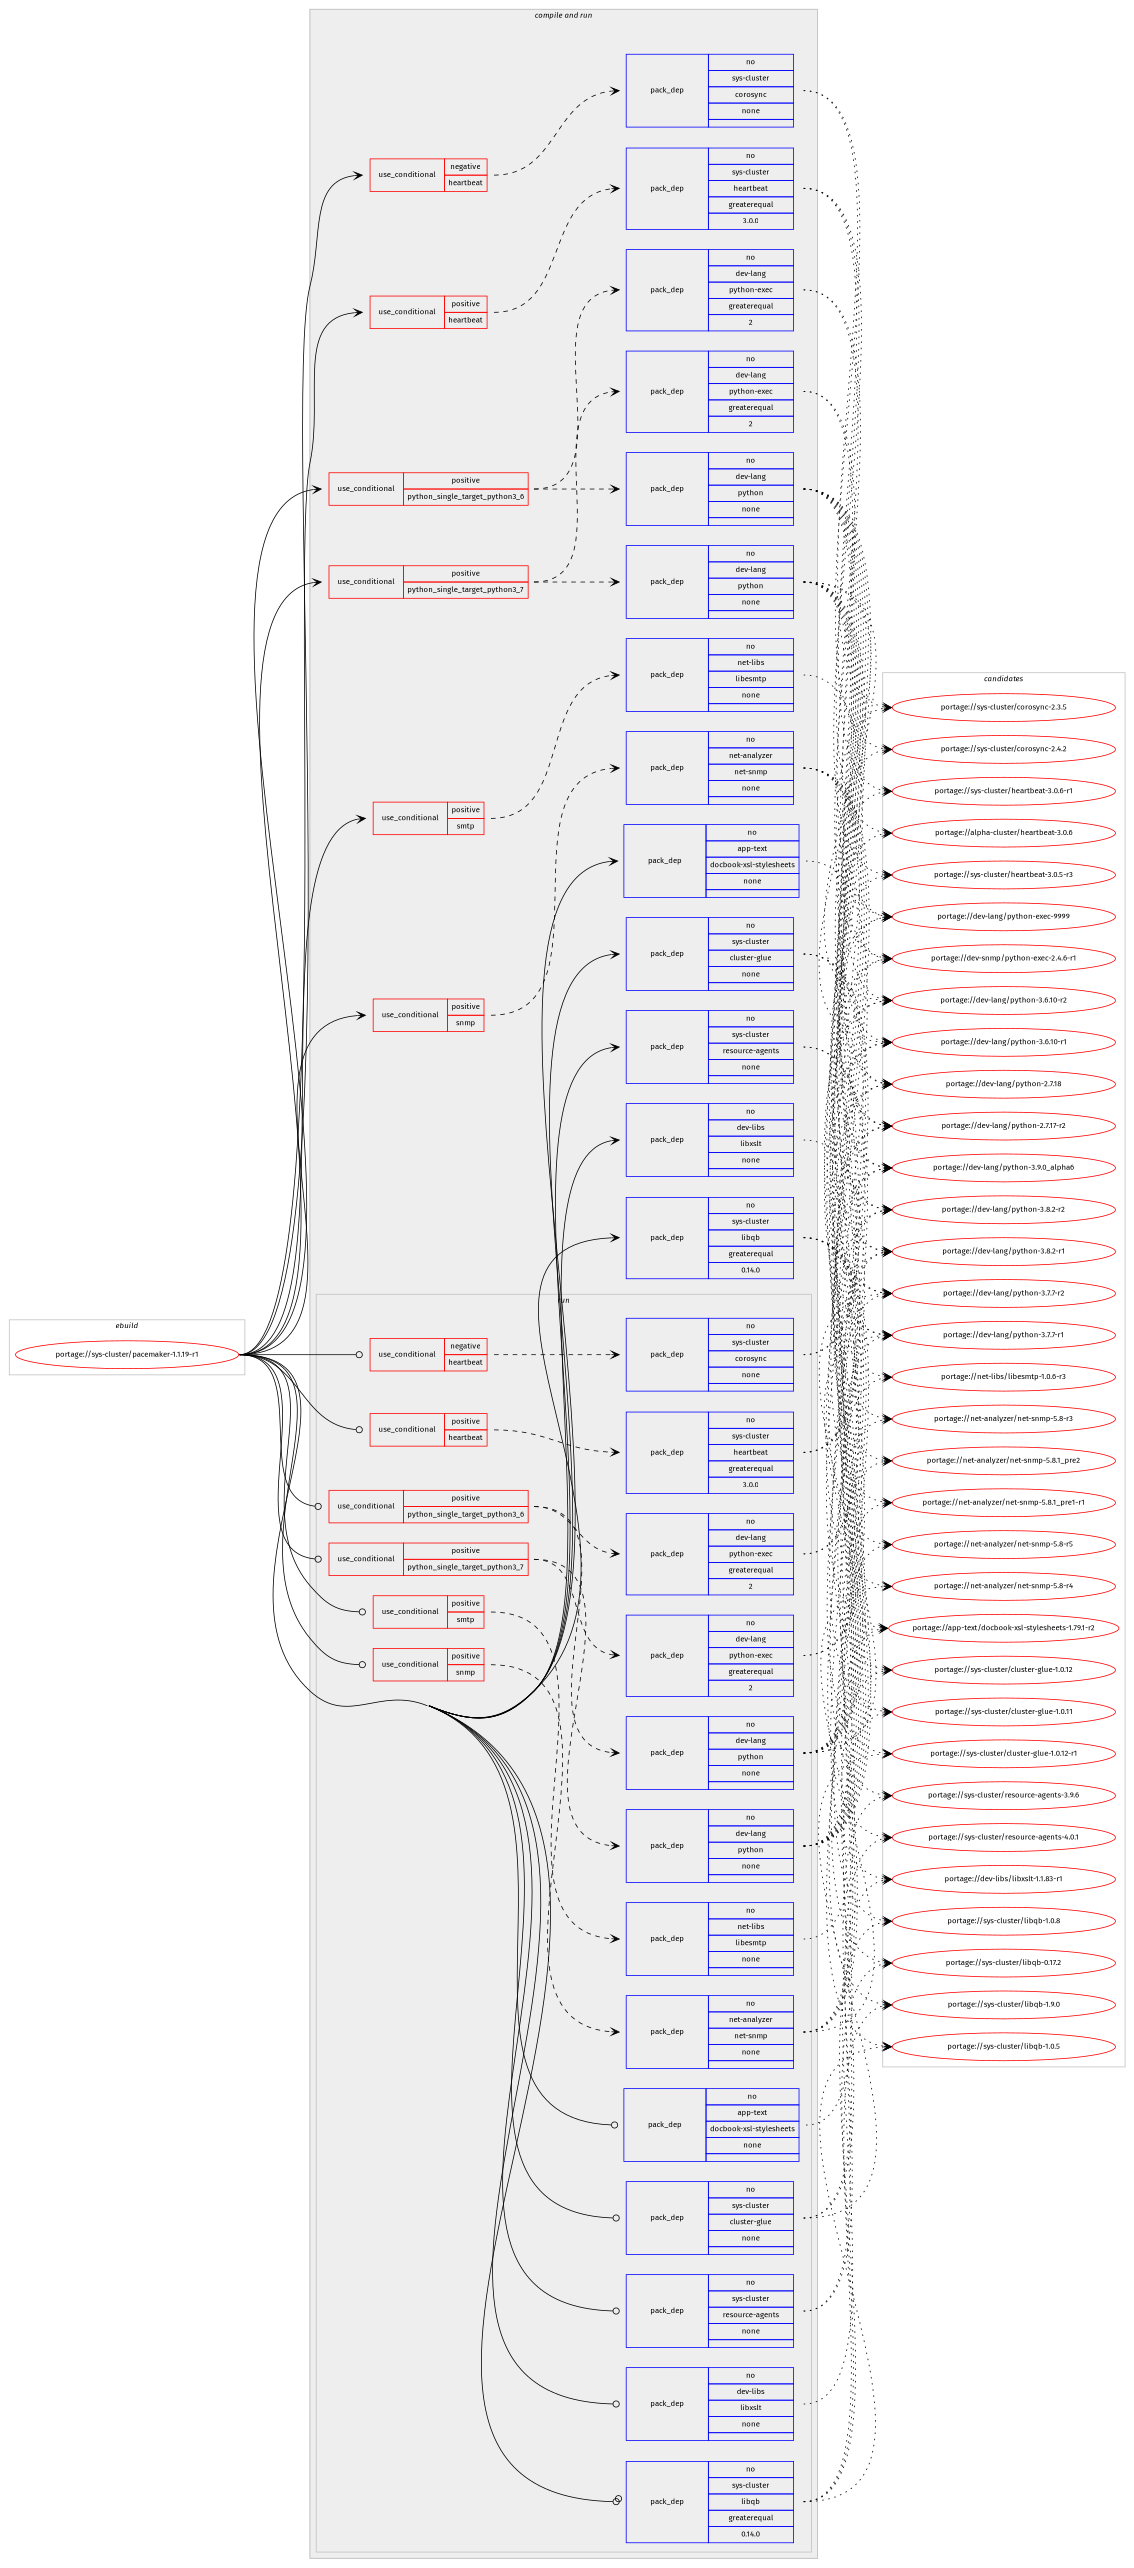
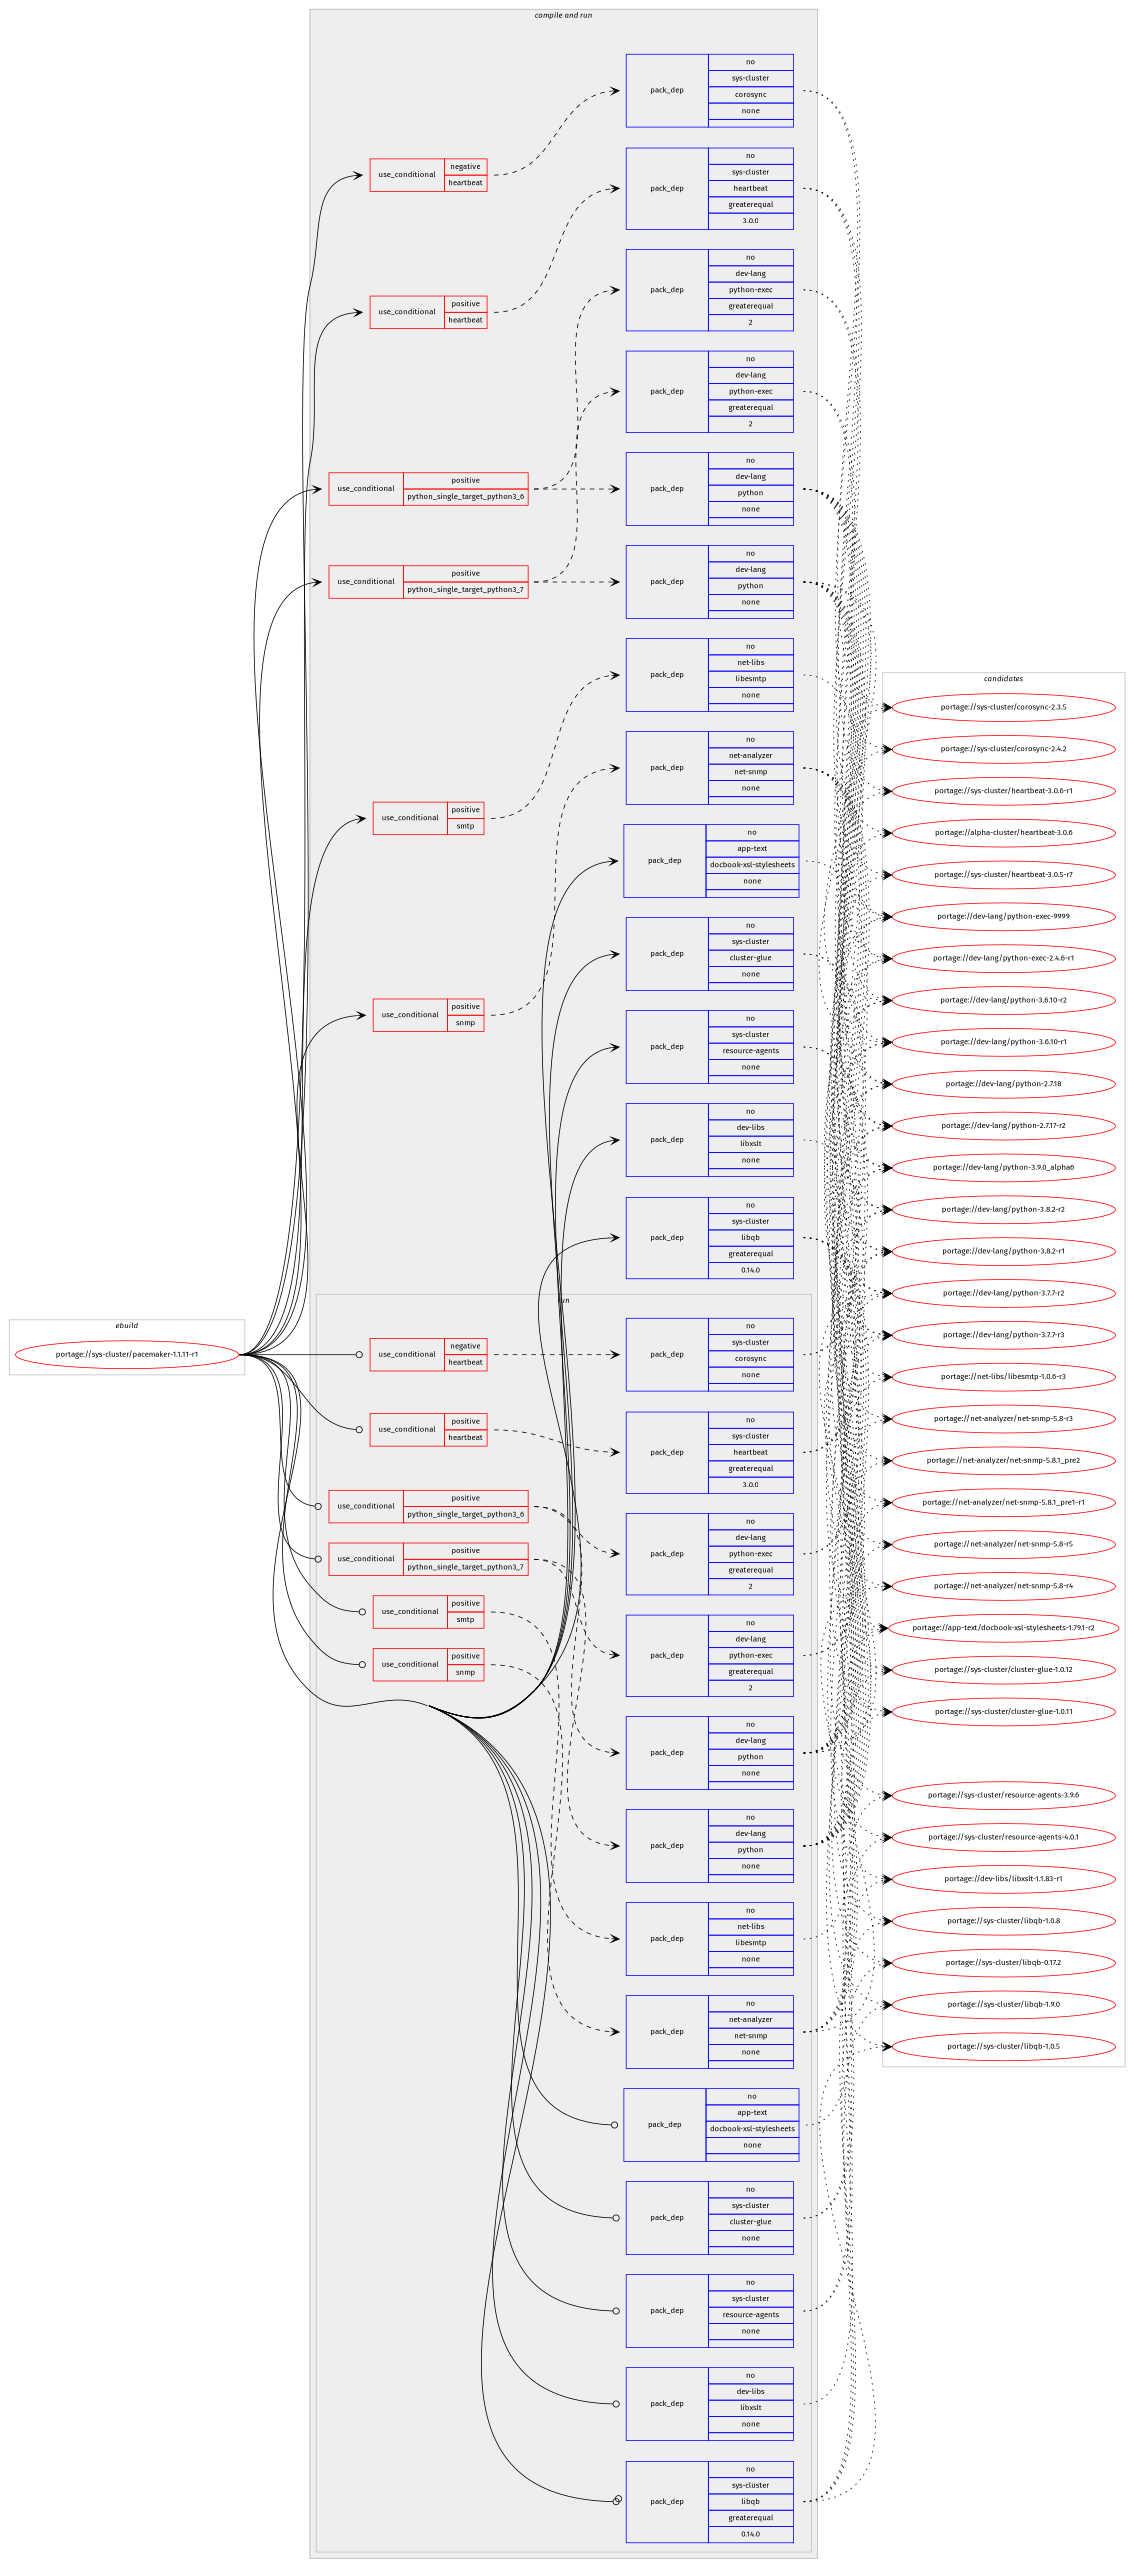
node "portage://sys-cluster/heartbeat-3.0.5-r3": label "portage://sys-cluster/heartbeat-3.0.5-r3" -> "portage://sys-cluster/heartbeat-3.0.5-r7"
node "portage://dev-snmp/python-exec-2.4.6-r1": label "portage://dev-snmp/python-exec-2.4.6-r1" -> "portage://dev-lang/python-exec-2.4.6-r1"
node "portage://dev-lang/python-3.7.7-r1": label "portage://dev-lang/python-3.7.7-r1" -> "portage://dev-lang/python-3.7.7-r3"
node "portage://sys-cluster/pacemaker-1.1.19-r1": label "portage://sys-cluster/pacemaker-1.1.19-r1" -> "portage://sys-cluster/pacemaker-1.1.11-r1"
node "portage://sys-cluster/cluster-glue-1.0.12-r1": removed
